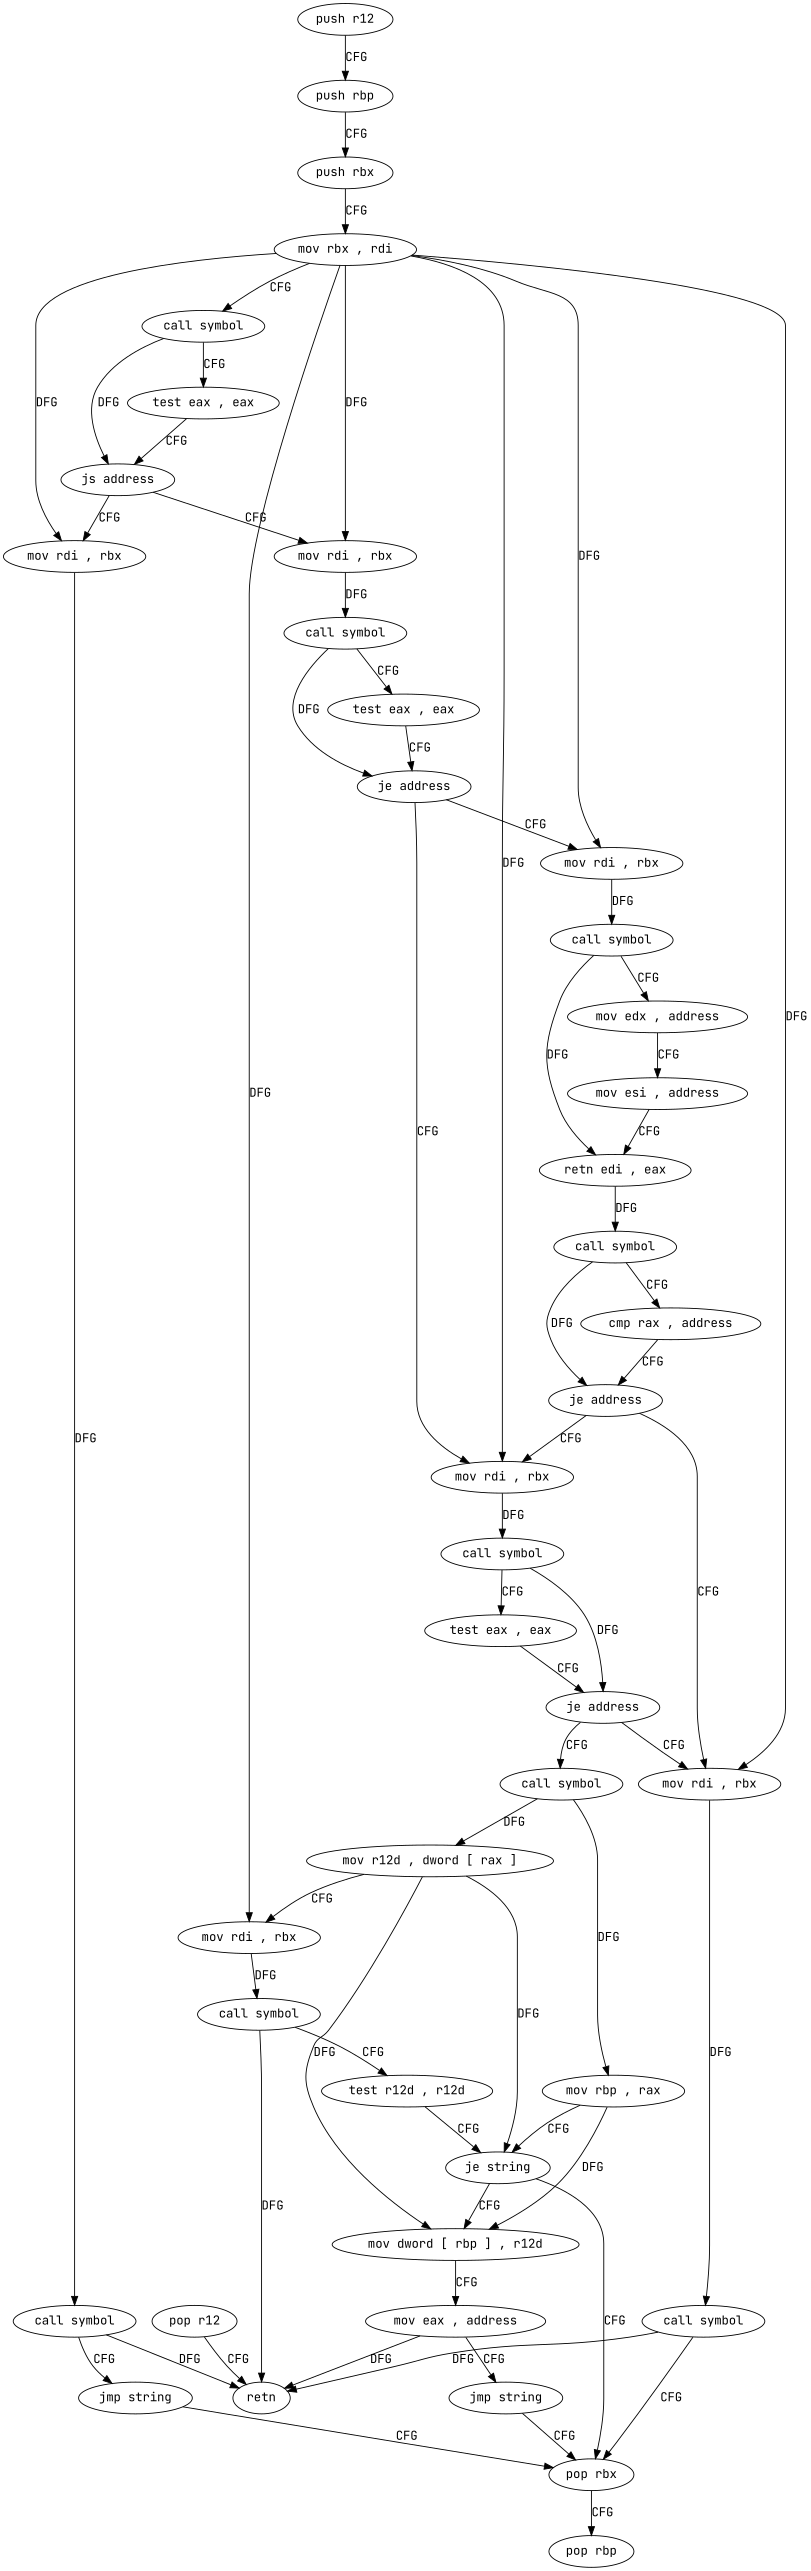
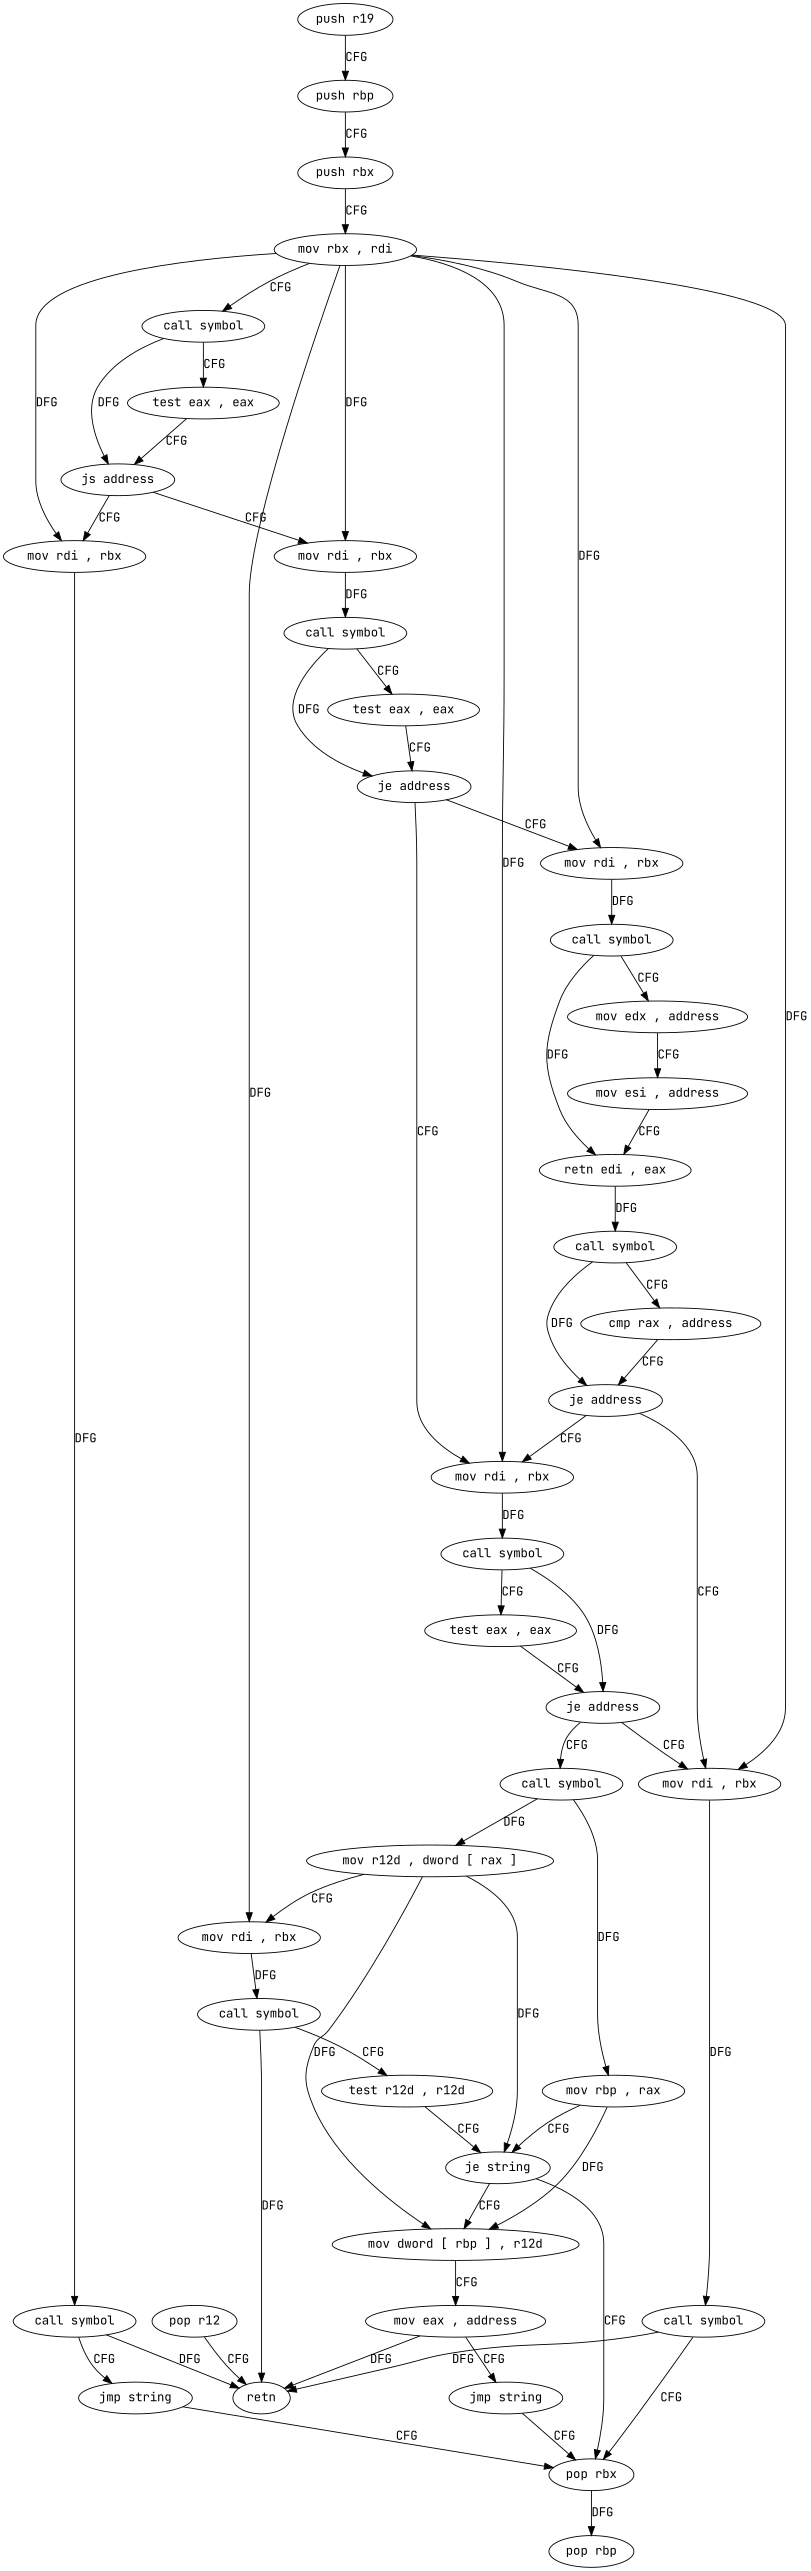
node "push r12": label "push r12" -> "push r19"
edge "pop rbx" -> "pop rbp": label "CFG" -> "DFG"
